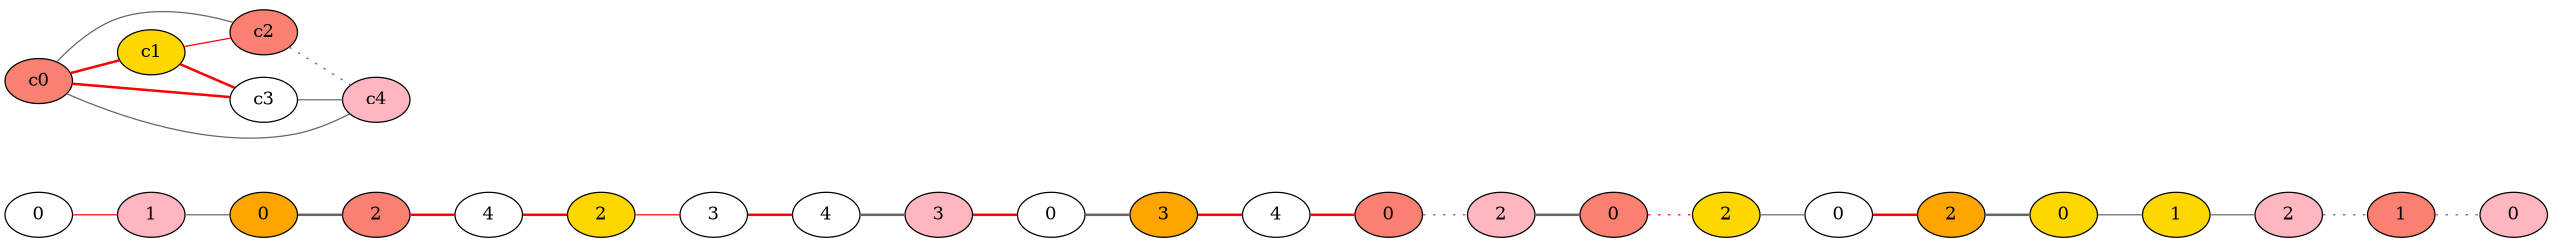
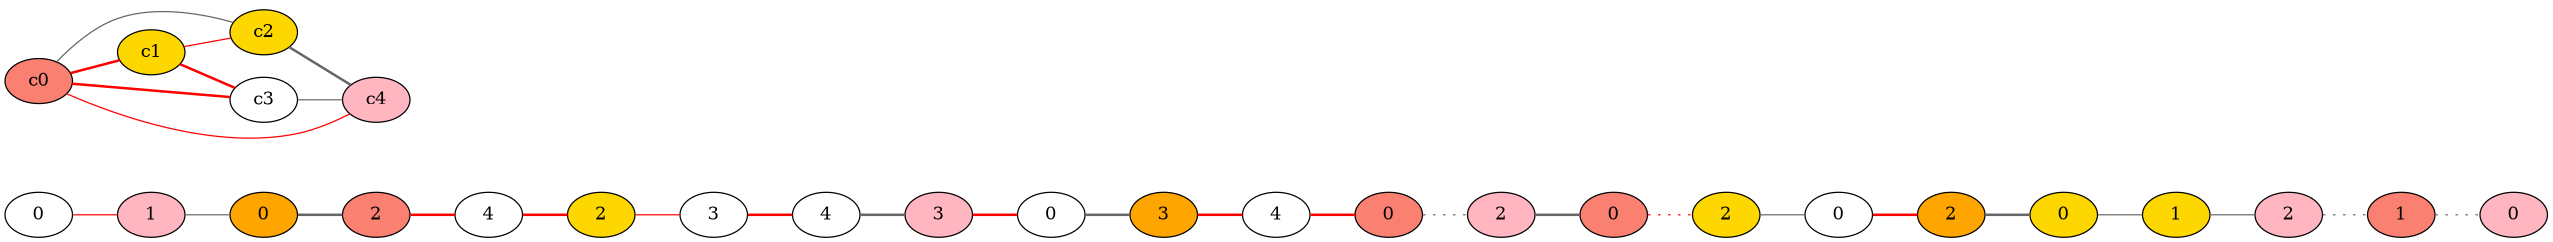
node "c2": fillcolor salmon -> gold
edge "c2" -- "c4": style dotted -> bold
edge "c0" -- "c4": color gray40 -> red
